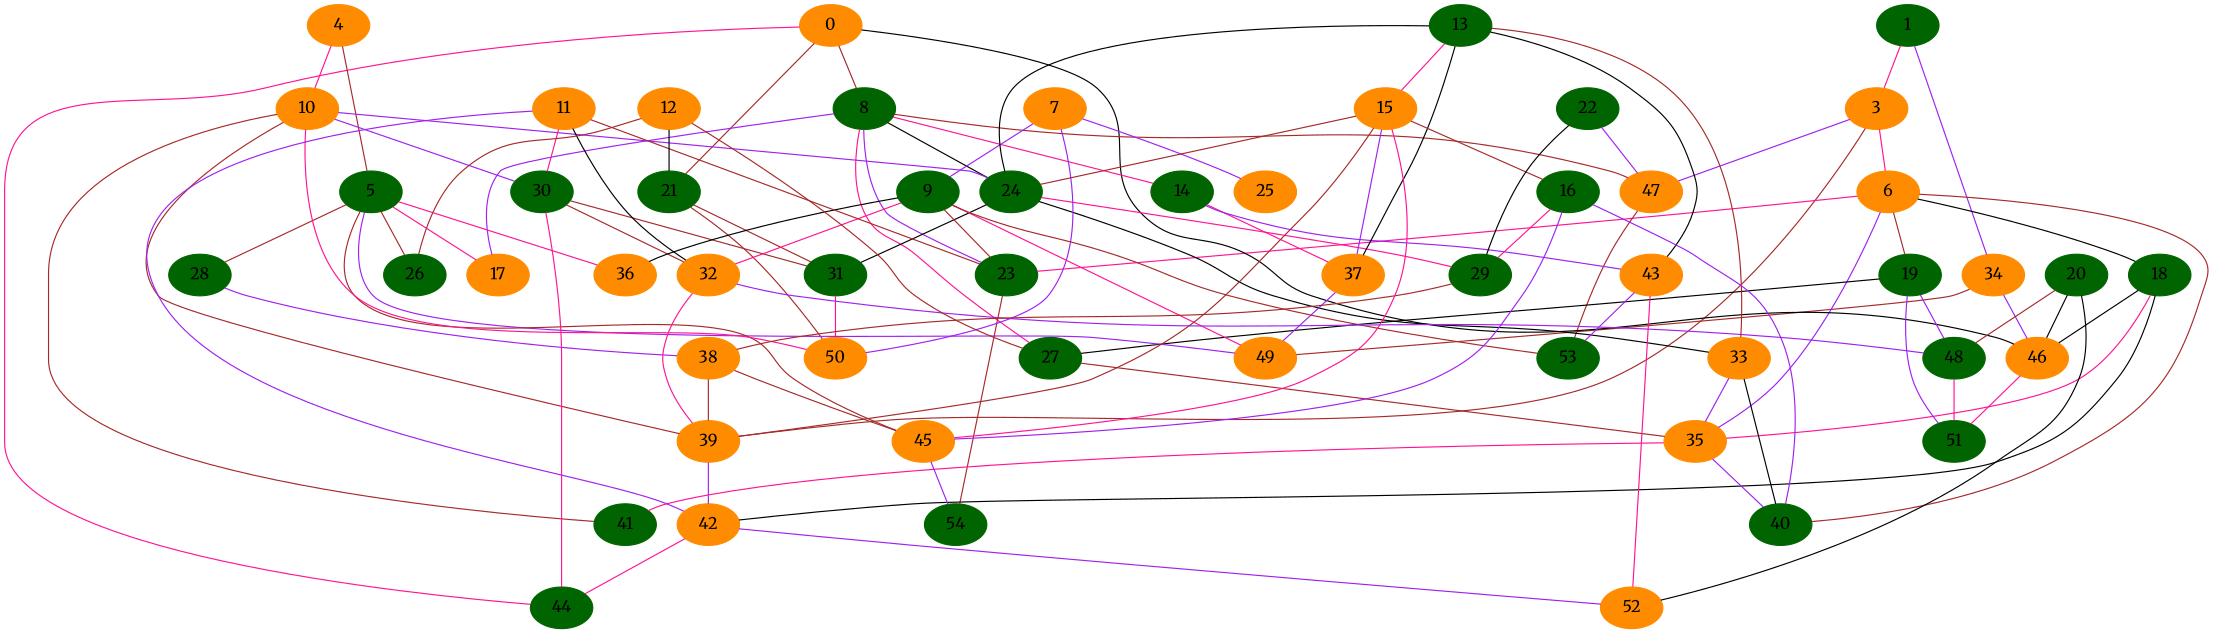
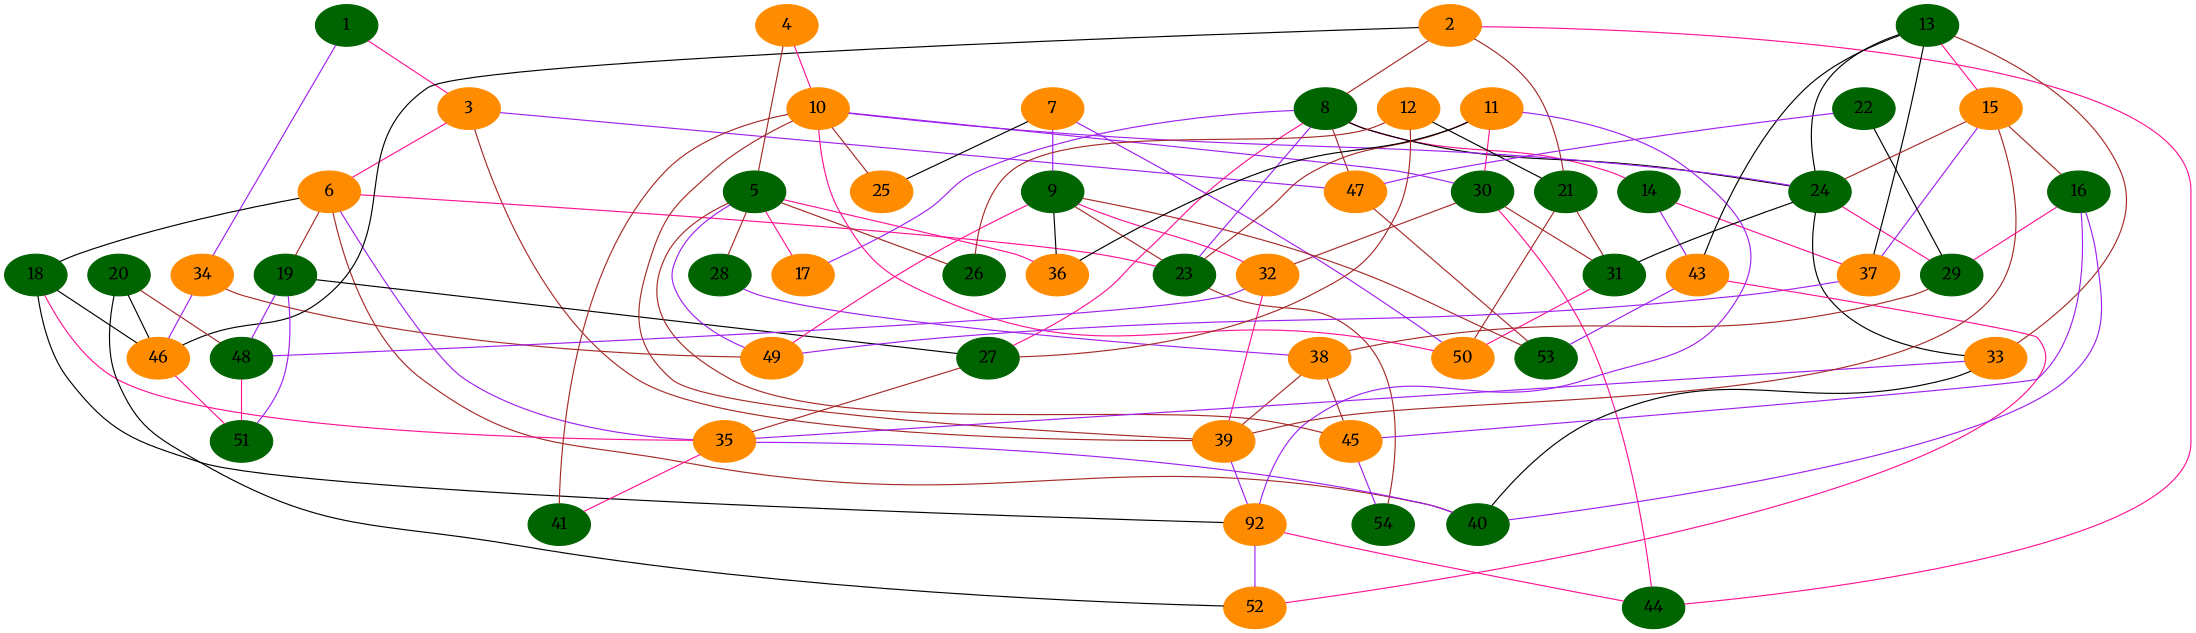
node "0": label "0" -> "2"
edge "7" -- "25": color purple -> black
edge "10" -- "25": added
edge "11" -- "32": now "11" -- "36"
edge "15" -- "45": removed
node "42": label "42" -> "92"
